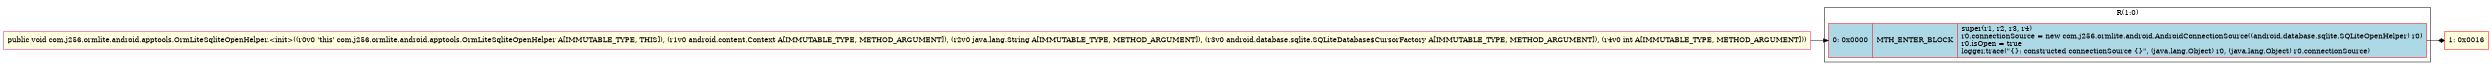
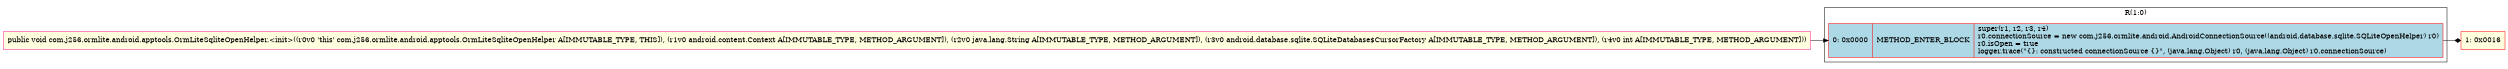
node "0: 0x0000": text "MTH_ENTER_BLOCK" -> "METHOD_ENTER_BLOCK"
